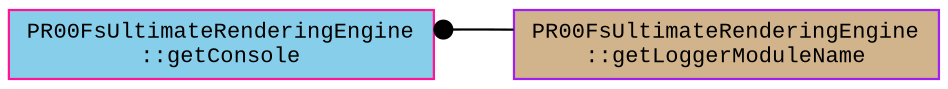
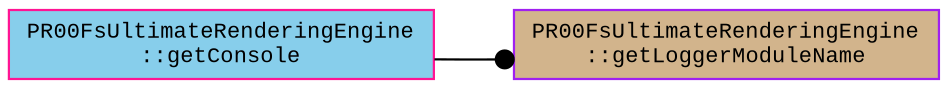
edge "PR00FsUltimateRenderingEngine ::getLoggerModuleName" -> "PR00FsUltimateRenderingEngine ::getConsole": reversed
